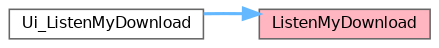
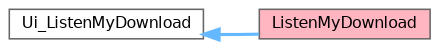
edge "Ui_ListenMyDownload" -> "ListenMyDownload": reversed
